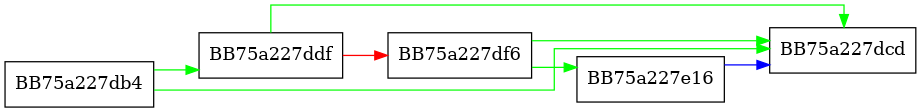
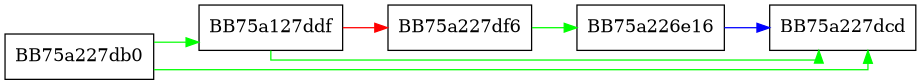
edge "BB75a227df6" -> "BB75a227dcd": removed
node "BB75a227ddf": label "BB75a227ddf" -> "BB75a127ddf"
node "BB75a227e16": label "BB75a227e16" -> "BB75a226e16"
node "BB75a227db4": label "BB75a227db4" -> "BB75a227db0"
